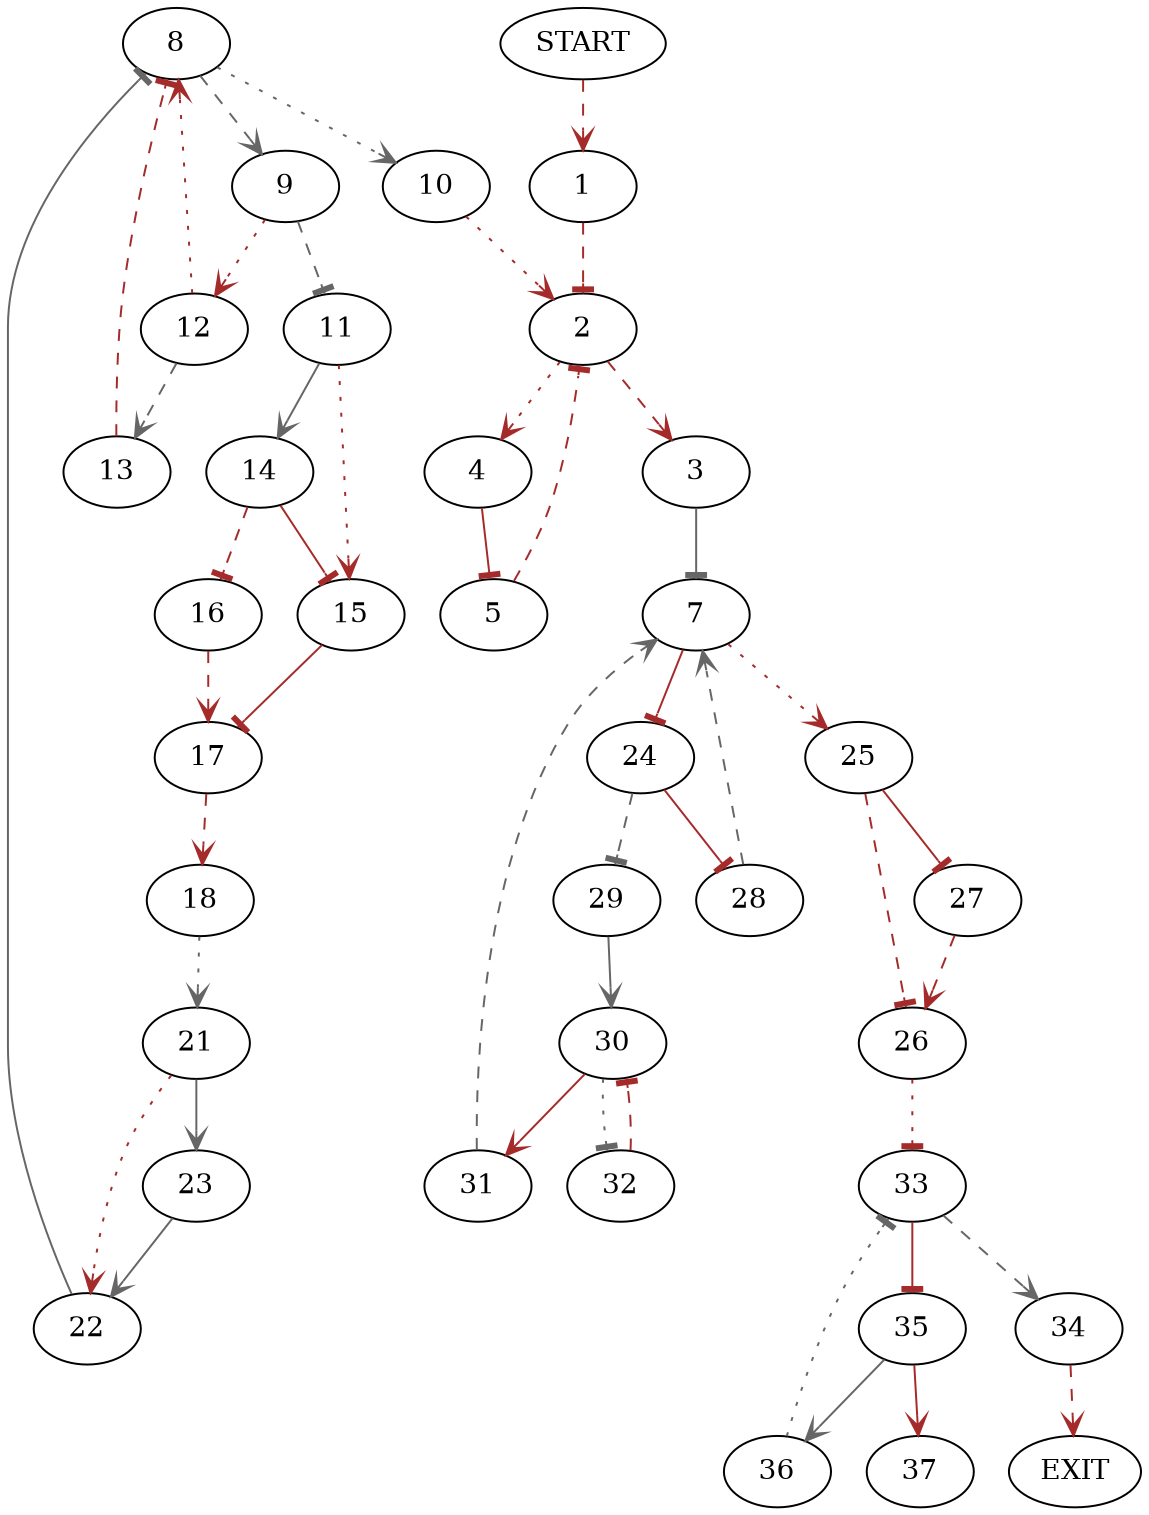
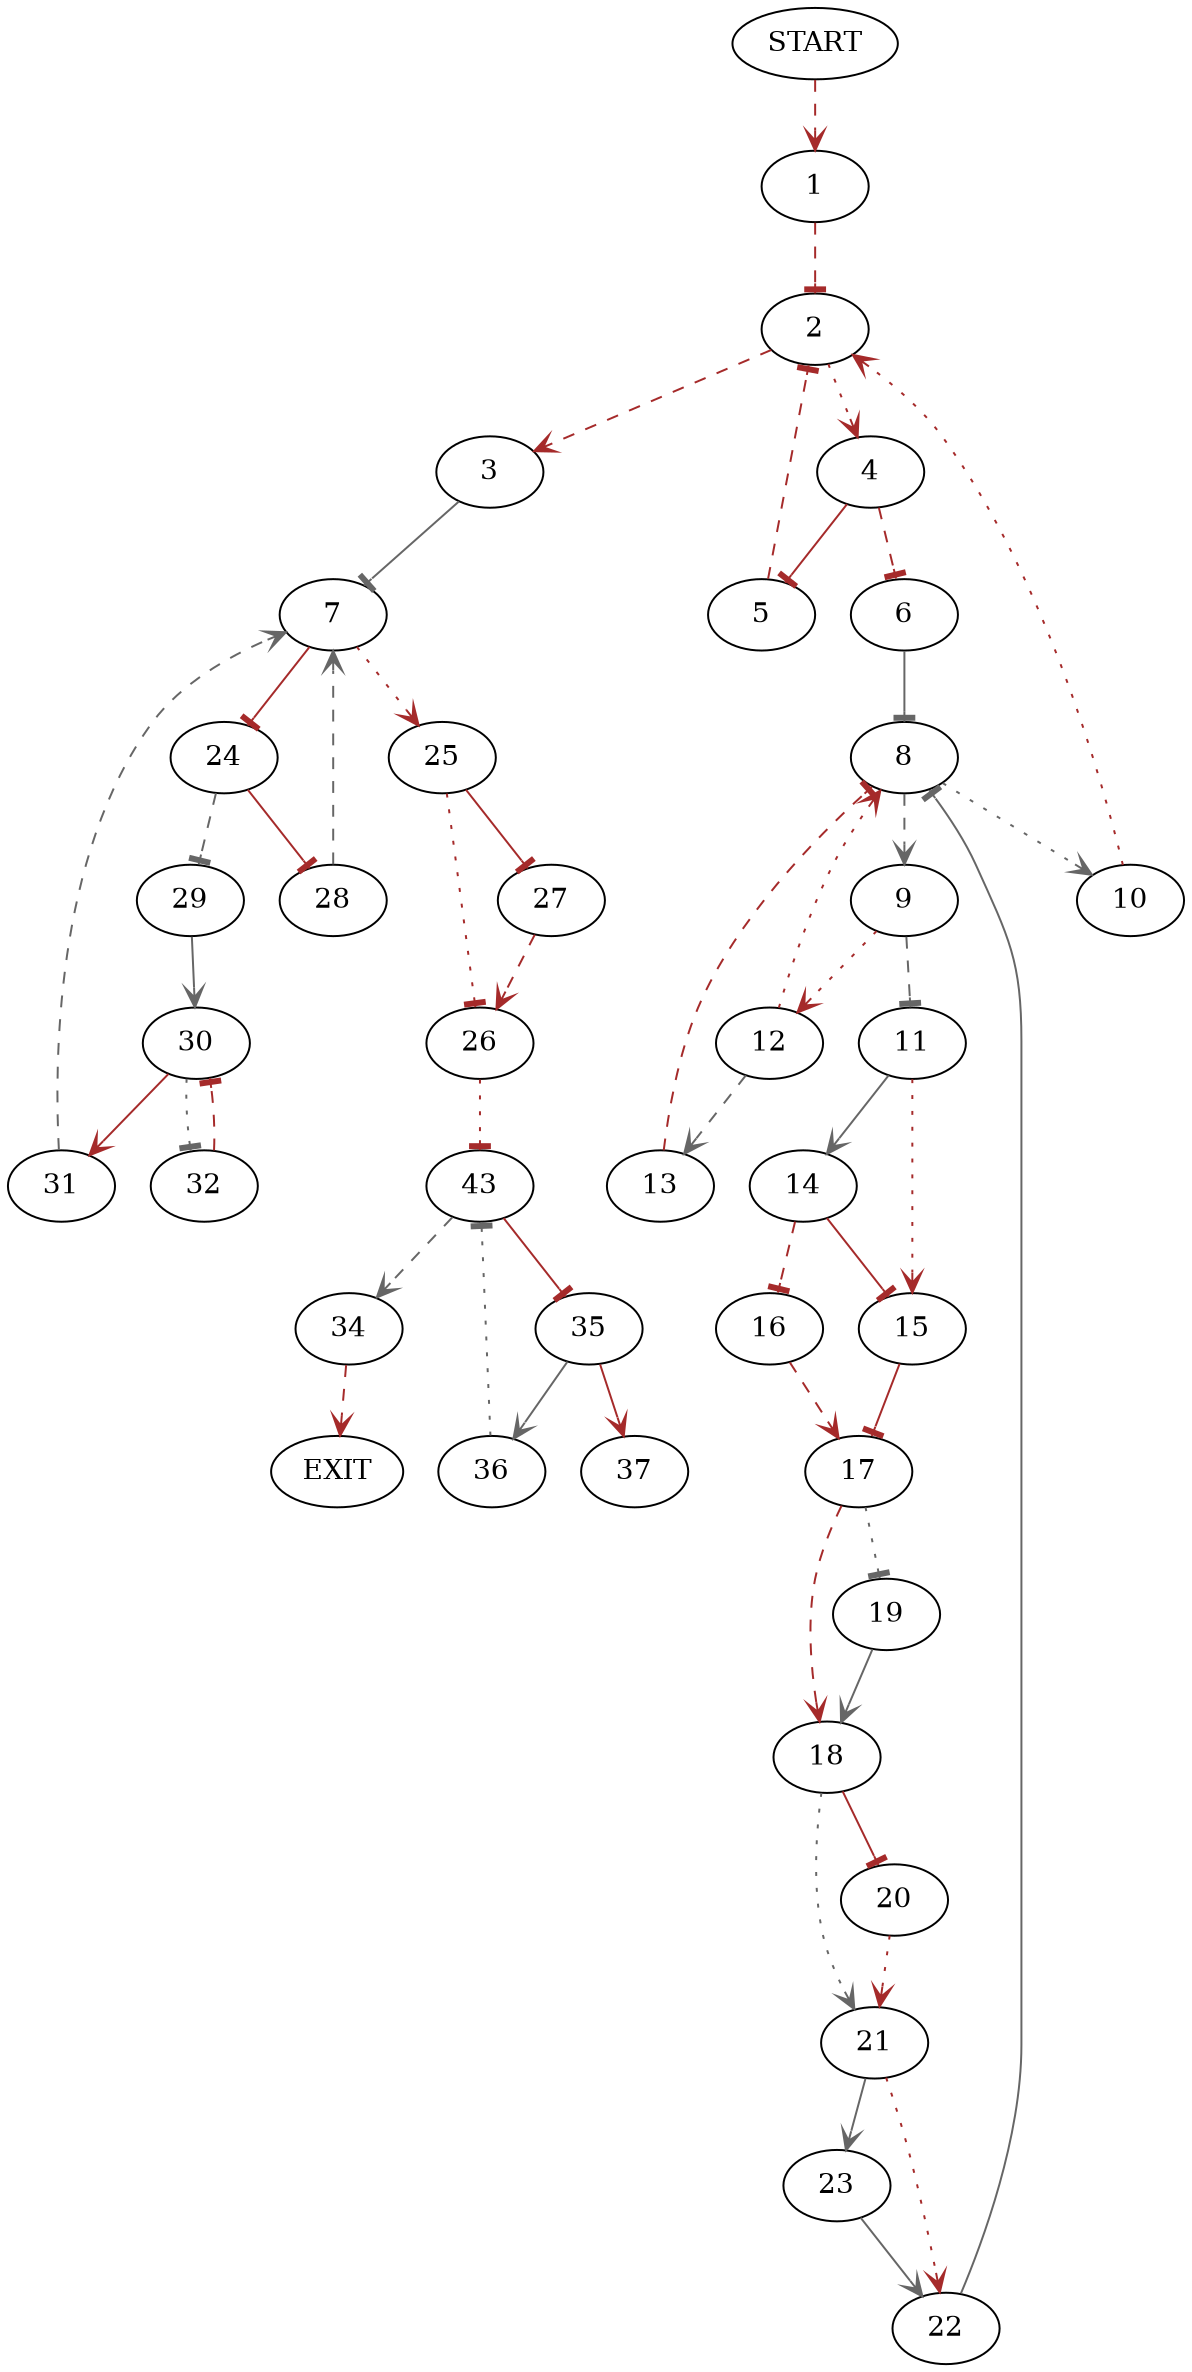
node "6": added
edge "25" -> "26": style dashed -> dotted
node "33": label "33" -> "43"
node "19": added
node "20": added
